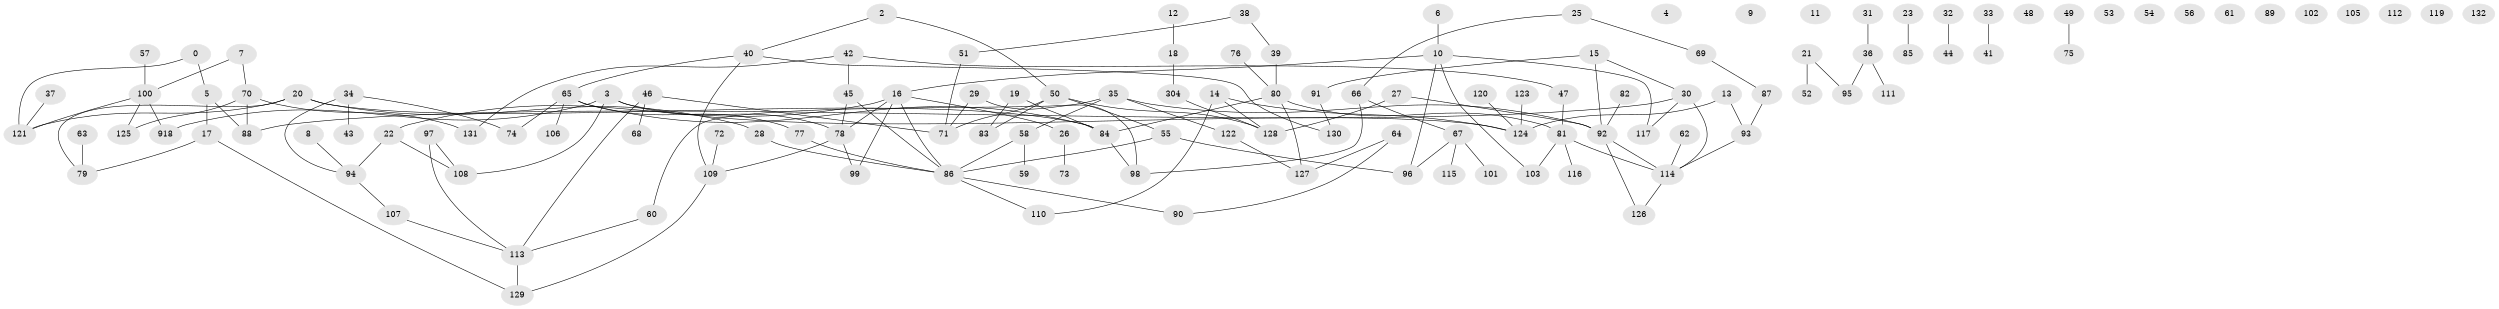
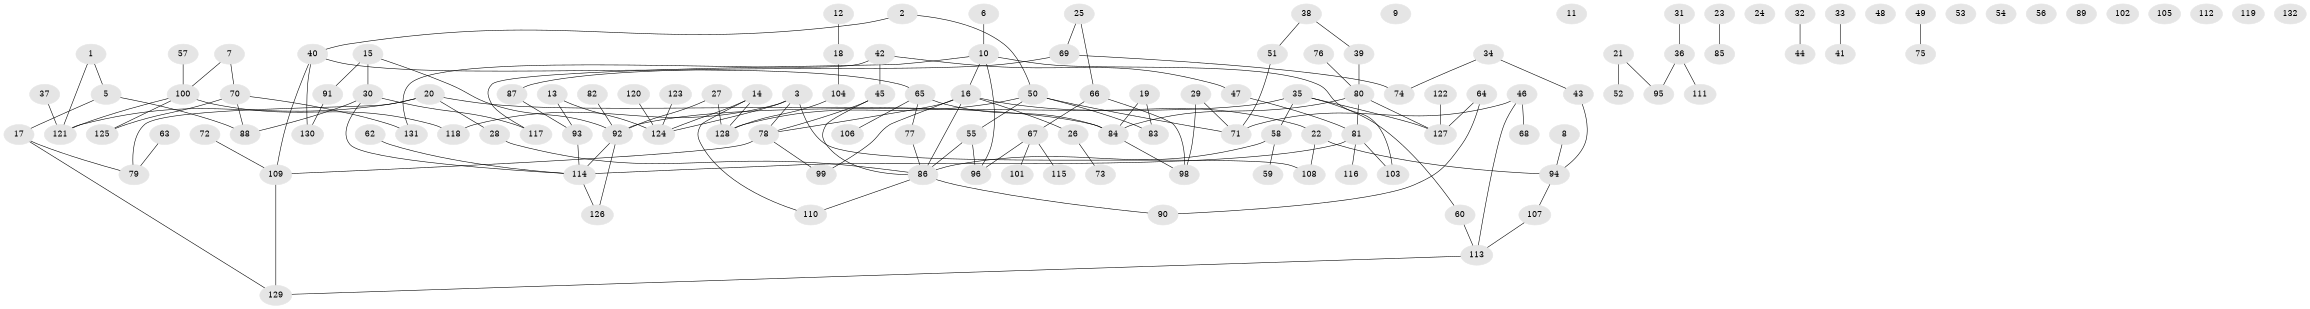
node "4": removed
node "24": added
node "61": removed
node "0": label "0" -> "1"
node "304": label "304" -> "104"
edge "35" -- "122": now "35" -- "127"
edge "65" -- "74": now "69" -- "74"
node "918": label "918" -> "118"
node "97": removed
edge "34" -- "94": now "43" -- "94"
